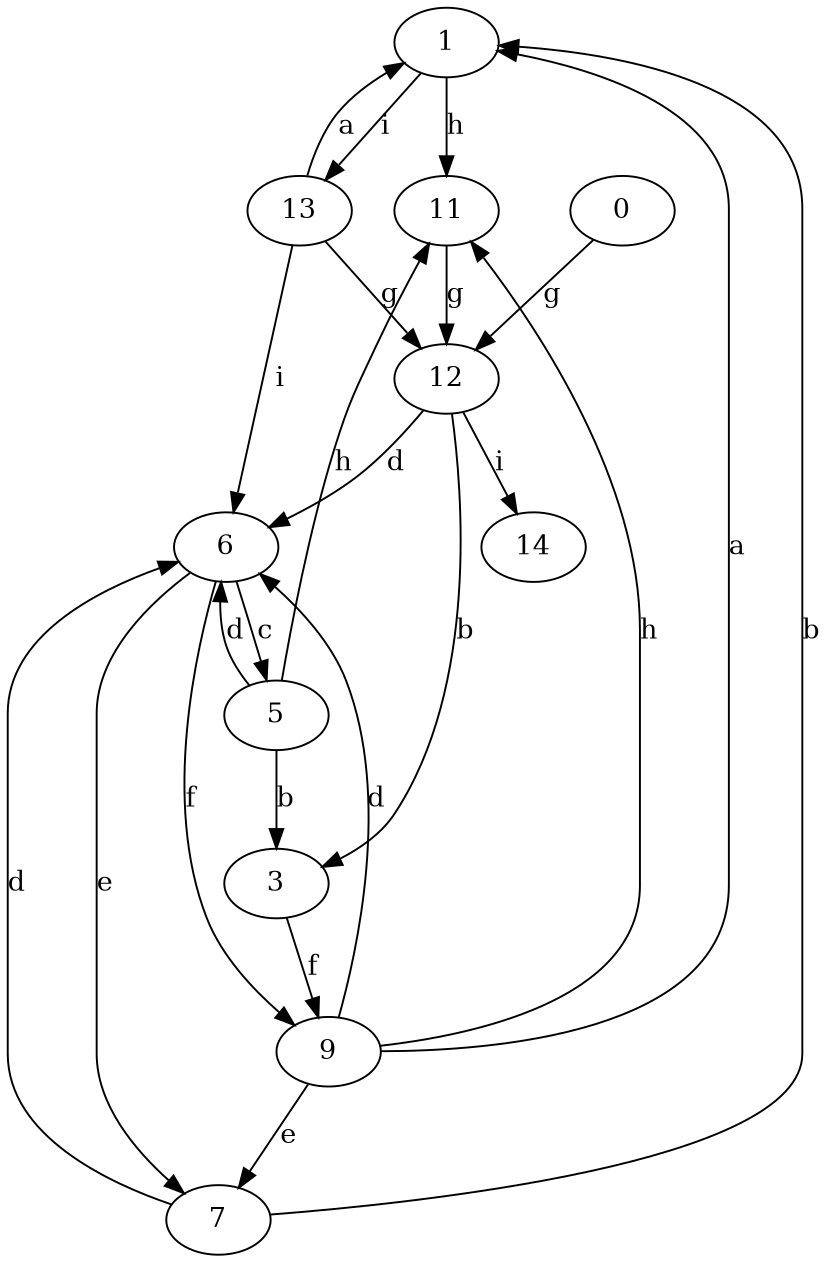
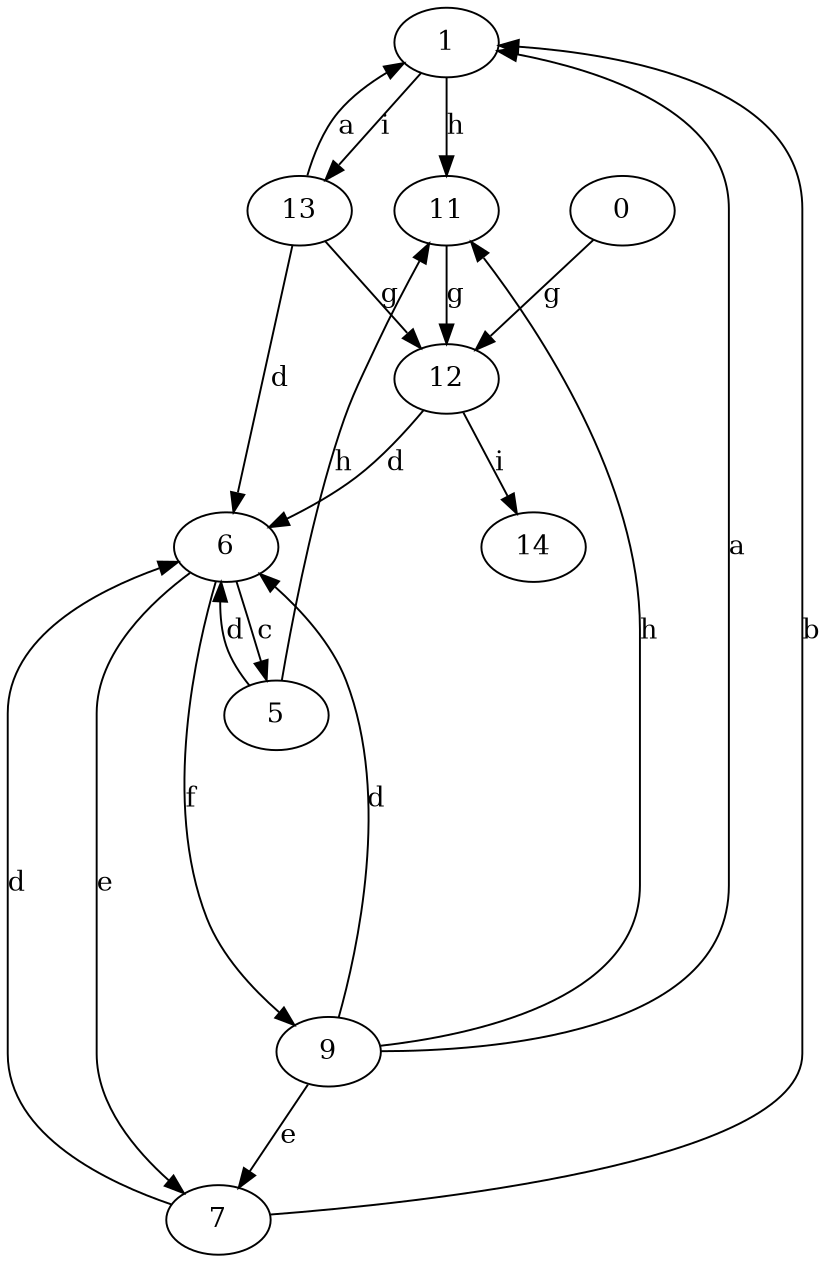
edge "13" -> "6": label "i" -> "d"
node "3": removed
